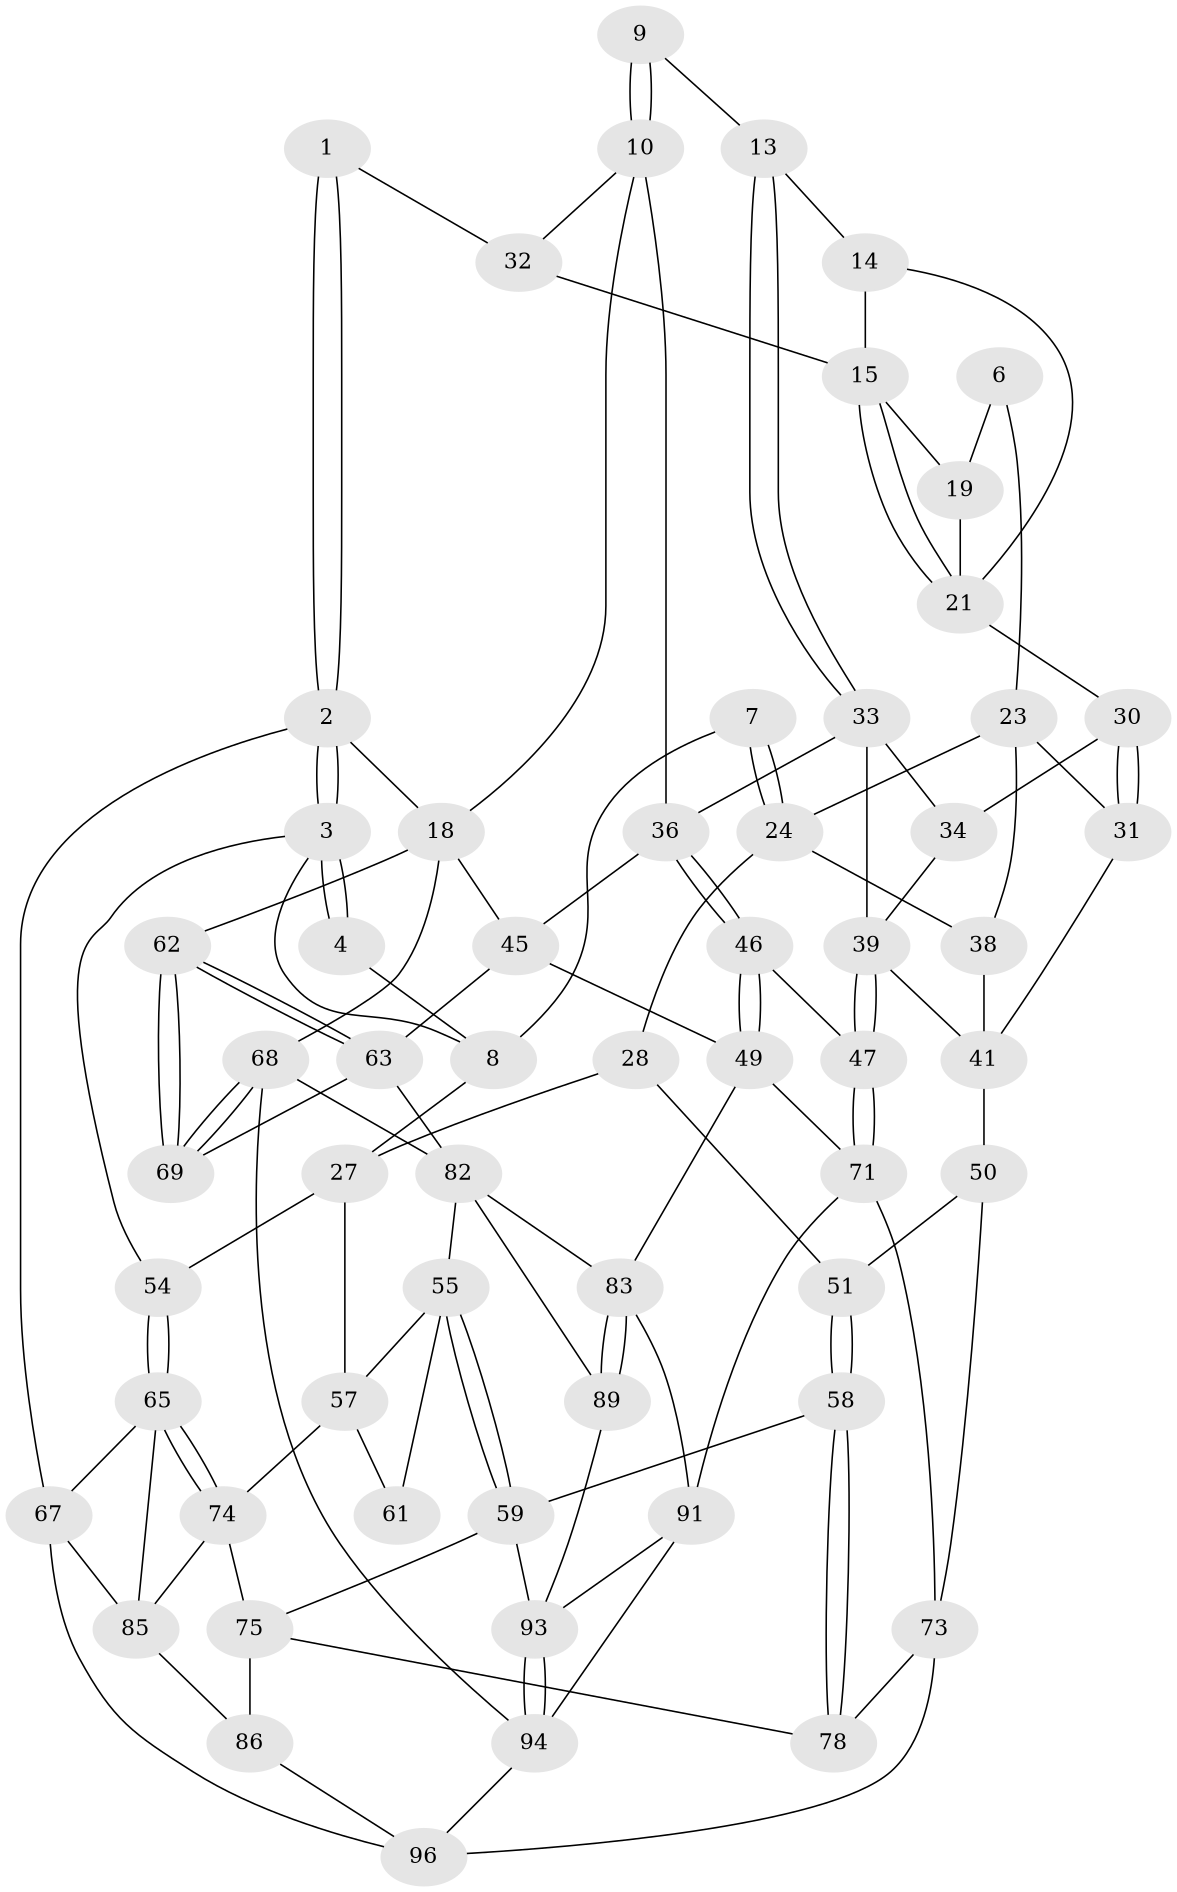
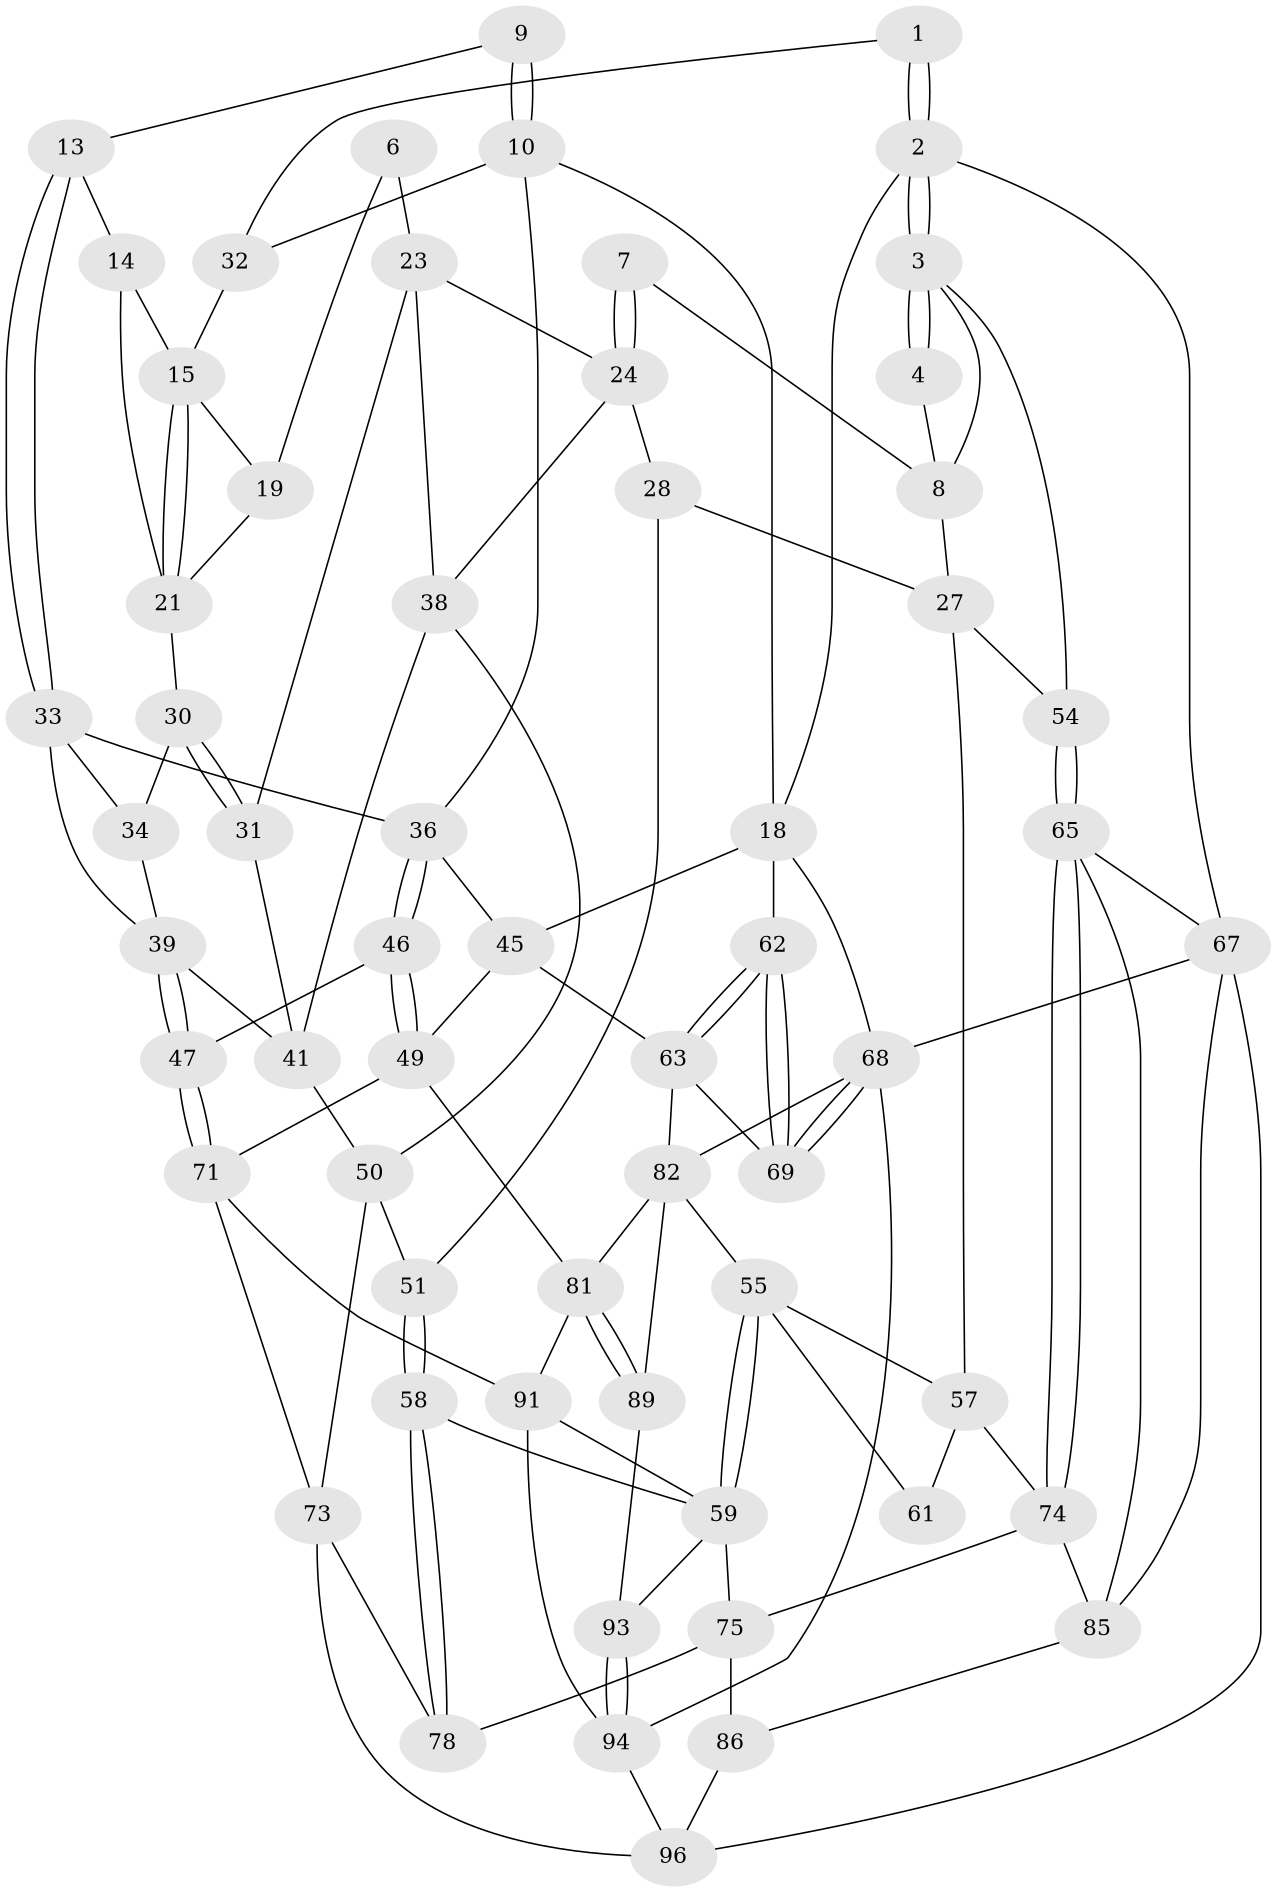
edge "38" -- "50": added
edge "67" -- "68": added
node "83": label "83" -> "81"
edge "91" -- "93": now "91" -- "59"
